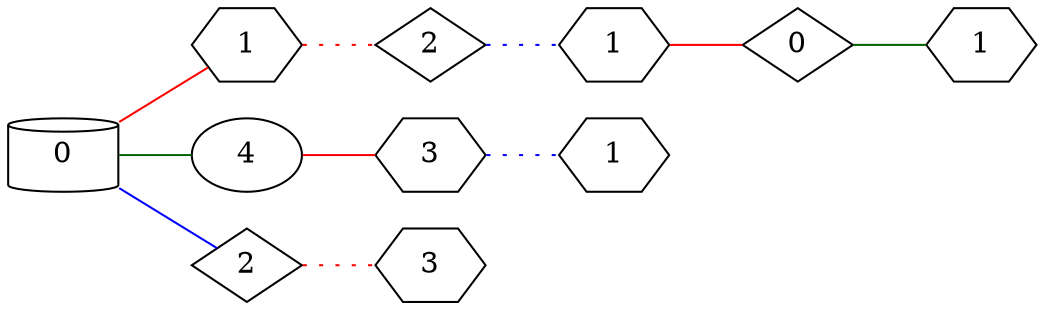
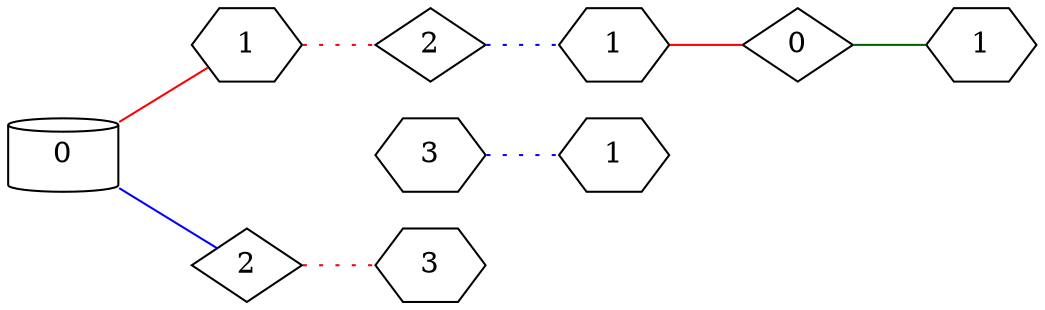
node "4": removed
